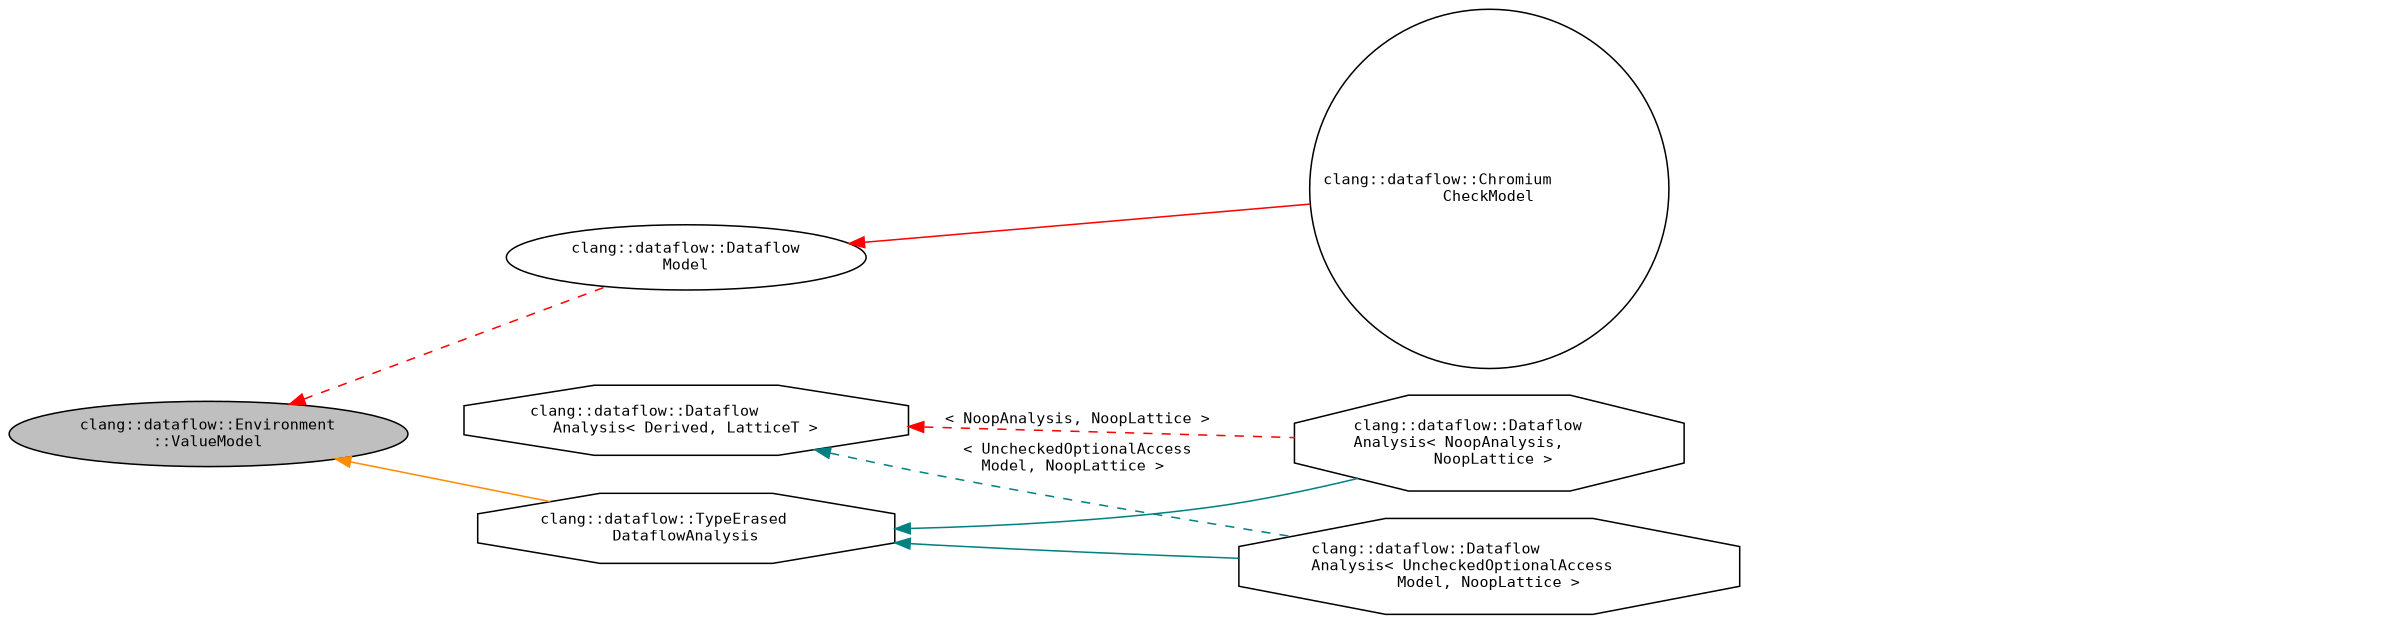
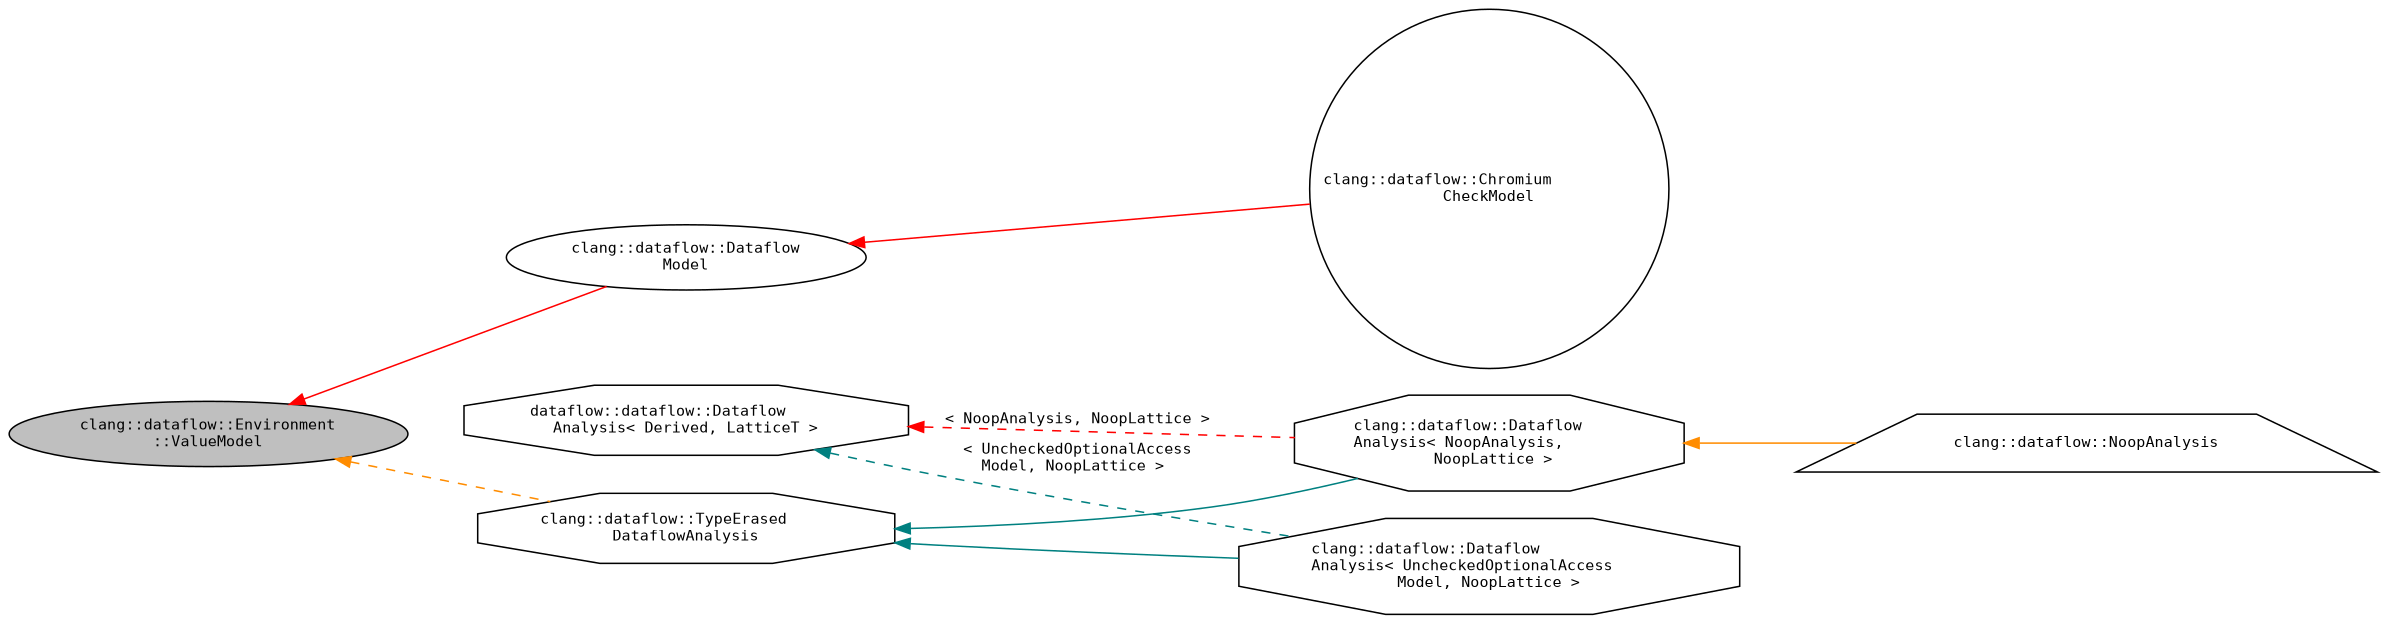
edge "clang::dataflow::Dataflow Model" -> "clang::dataflow::Environment ::ValueModel": style dashed -> solid
node "clang::dataflow::Dataflow Analysis< Derived, LatticeT >": label "clang::dataflow::Dataflow Analysis< Derived, LatticeT >" -> "dataflow::dataflow::Dataflow Analysis< Derived, LatticeT >"
node "clang::dataflow::NoopAnalysis": added
edge "clang::dataflow::TypeErased DataflowAnalysis" -> "clang::dataflow::Environment ::ValueModel": style solid -> dashed
